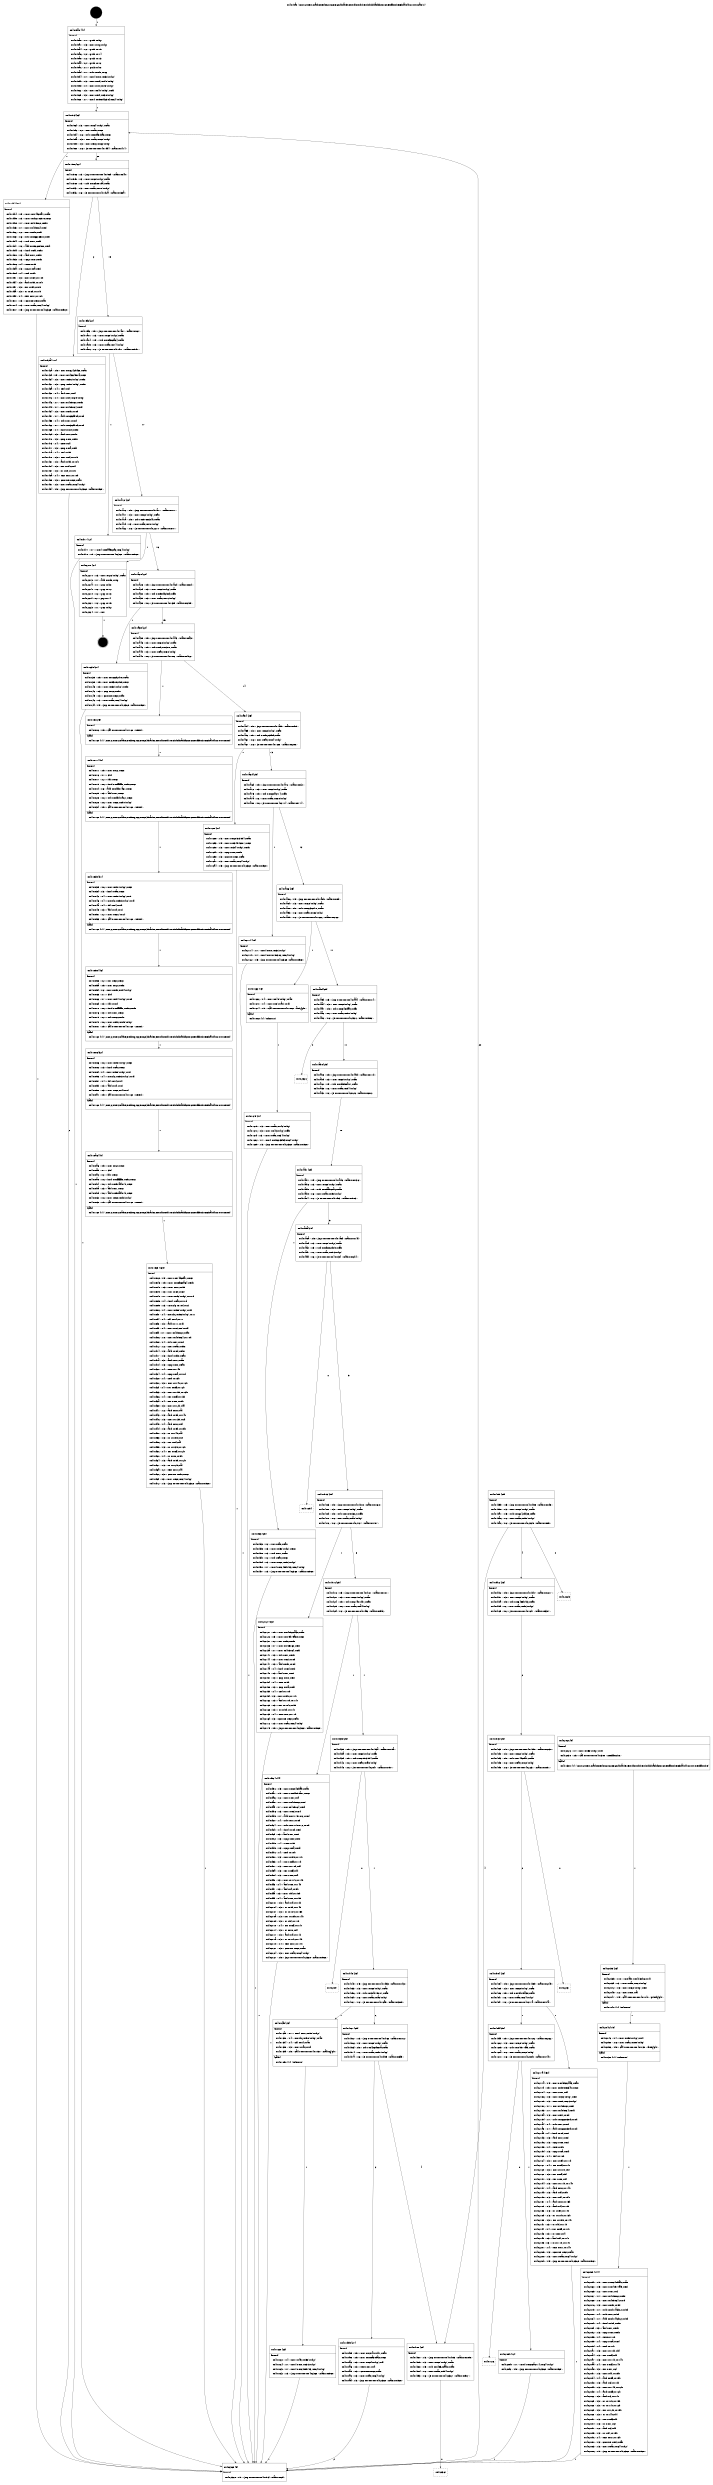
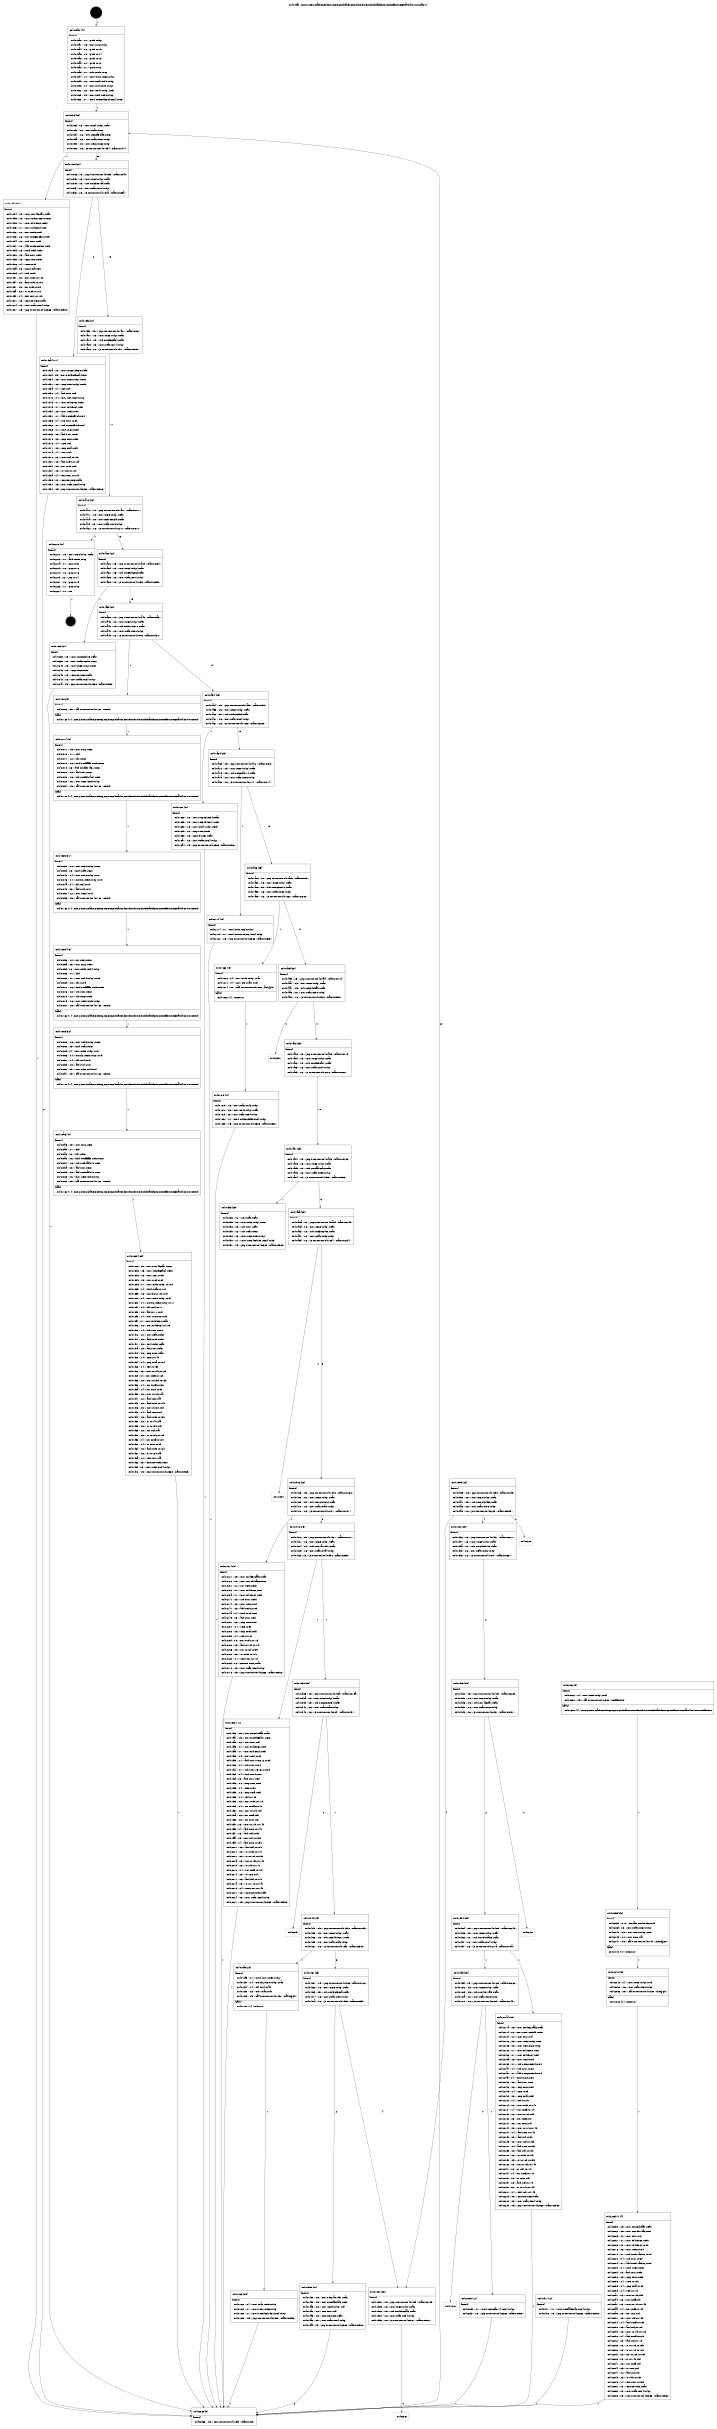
edge "0x4019fc [22]" -> "0x401f77 [12]": removed, label "1"
edge "0x401f83 [25]" -> "0x40236e [5]": removed, label "1"
